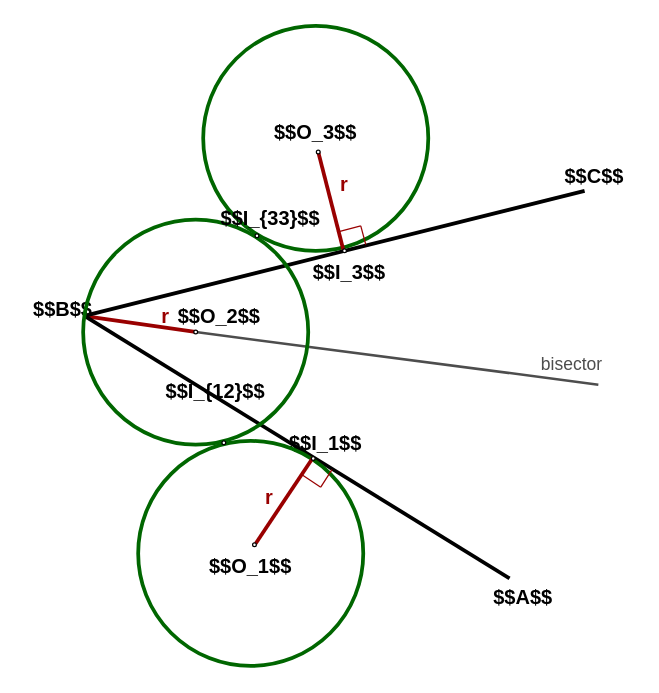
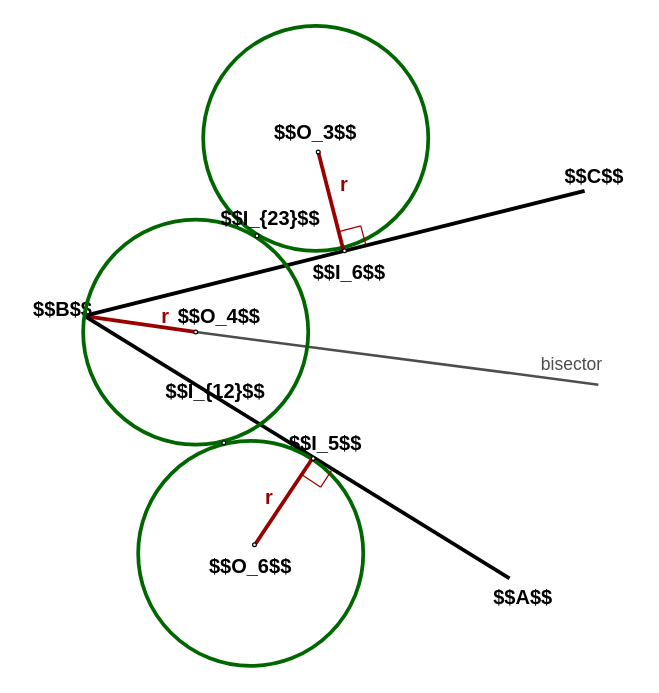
node "$$I_{33}$$": label "$$I_{33}$$" -> "$$I_{23}$$"
node "$$I_3$$": label "$$I_3$$" -> "$$I_6$$"
node "$$O_2$$": label "$$O_2$$" -> "$$O_4$$"
node "$$I_1$$": label "$$I_1$$" -> "$$I_5$$"
node "$$O_1$$": label "$$O_1$$" -> "$$O_6$$"
